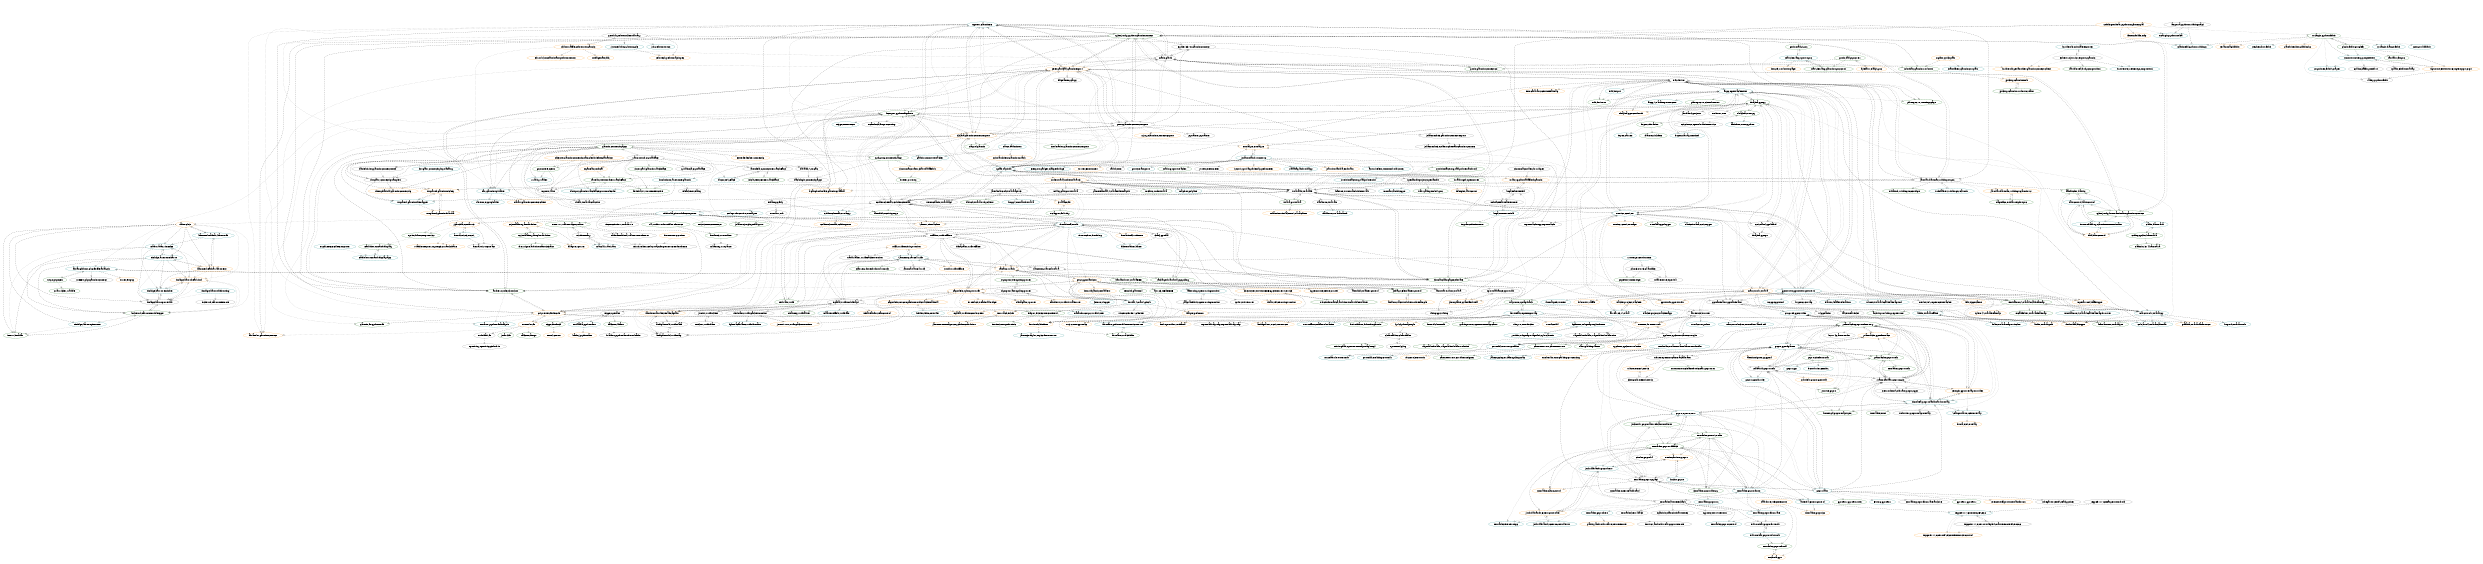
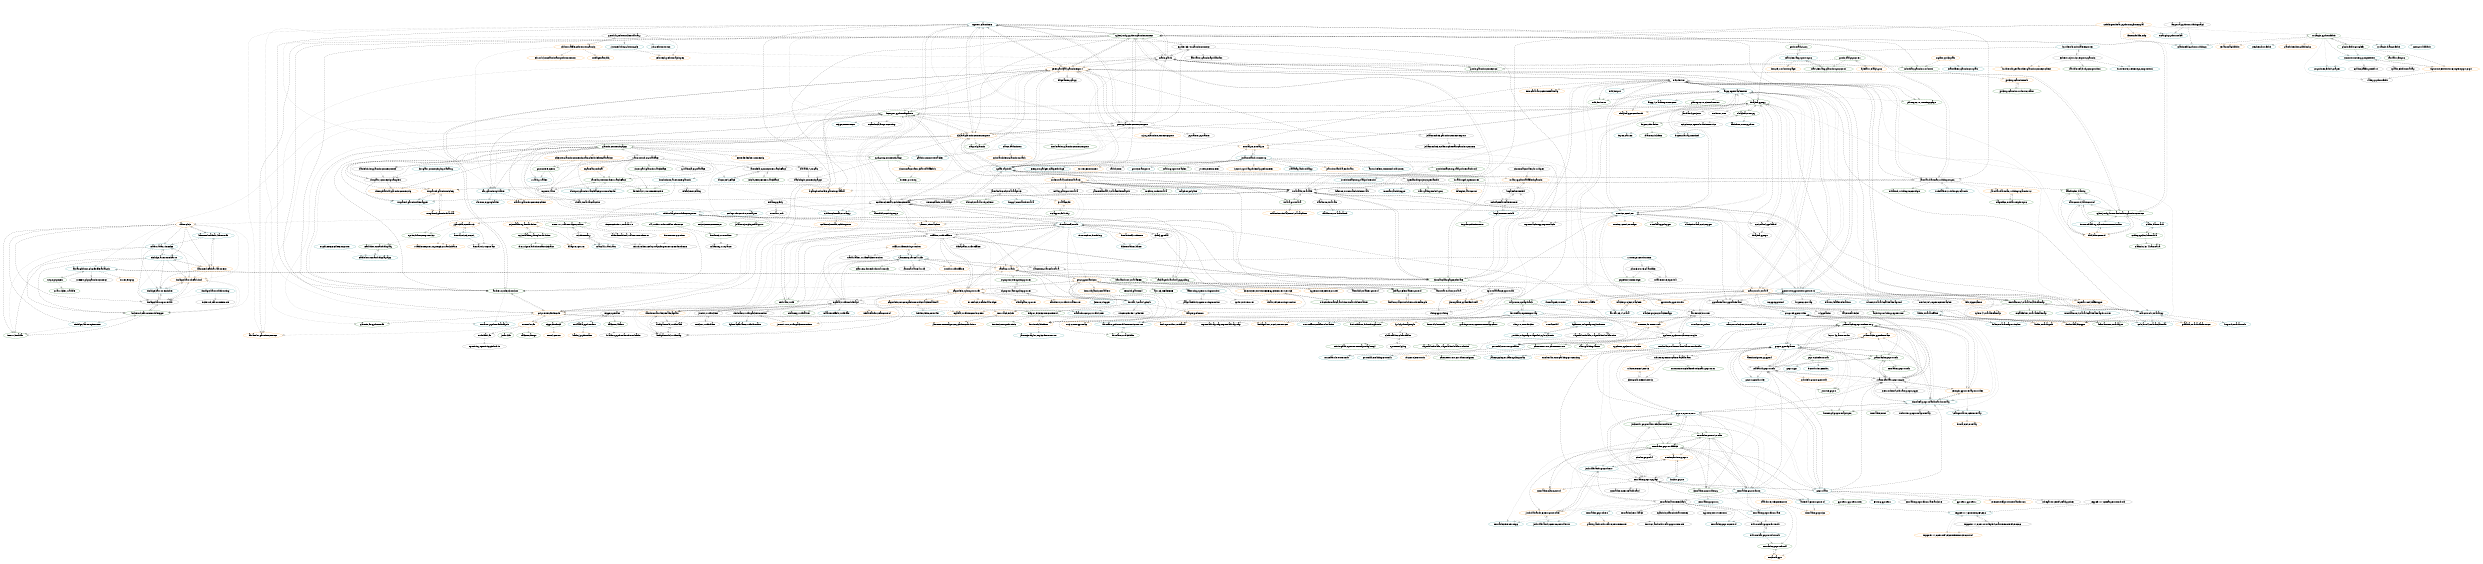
node "fabulator/garmin-api-handler": added
edge "flopp/GpxTrackPoster" -> "tkrajina/gpxpy": now "lswiderski/mi-scale-exporter" -> "tkrajina/gpxpy"
